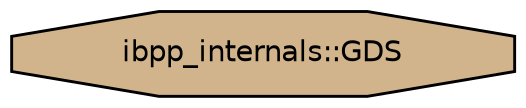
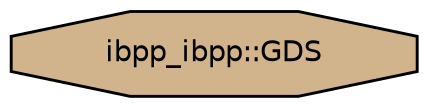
node "ibpp_internals::GDS": label "ibpp_internals::GDS" -> "ibpp_ibpp::GDS"
